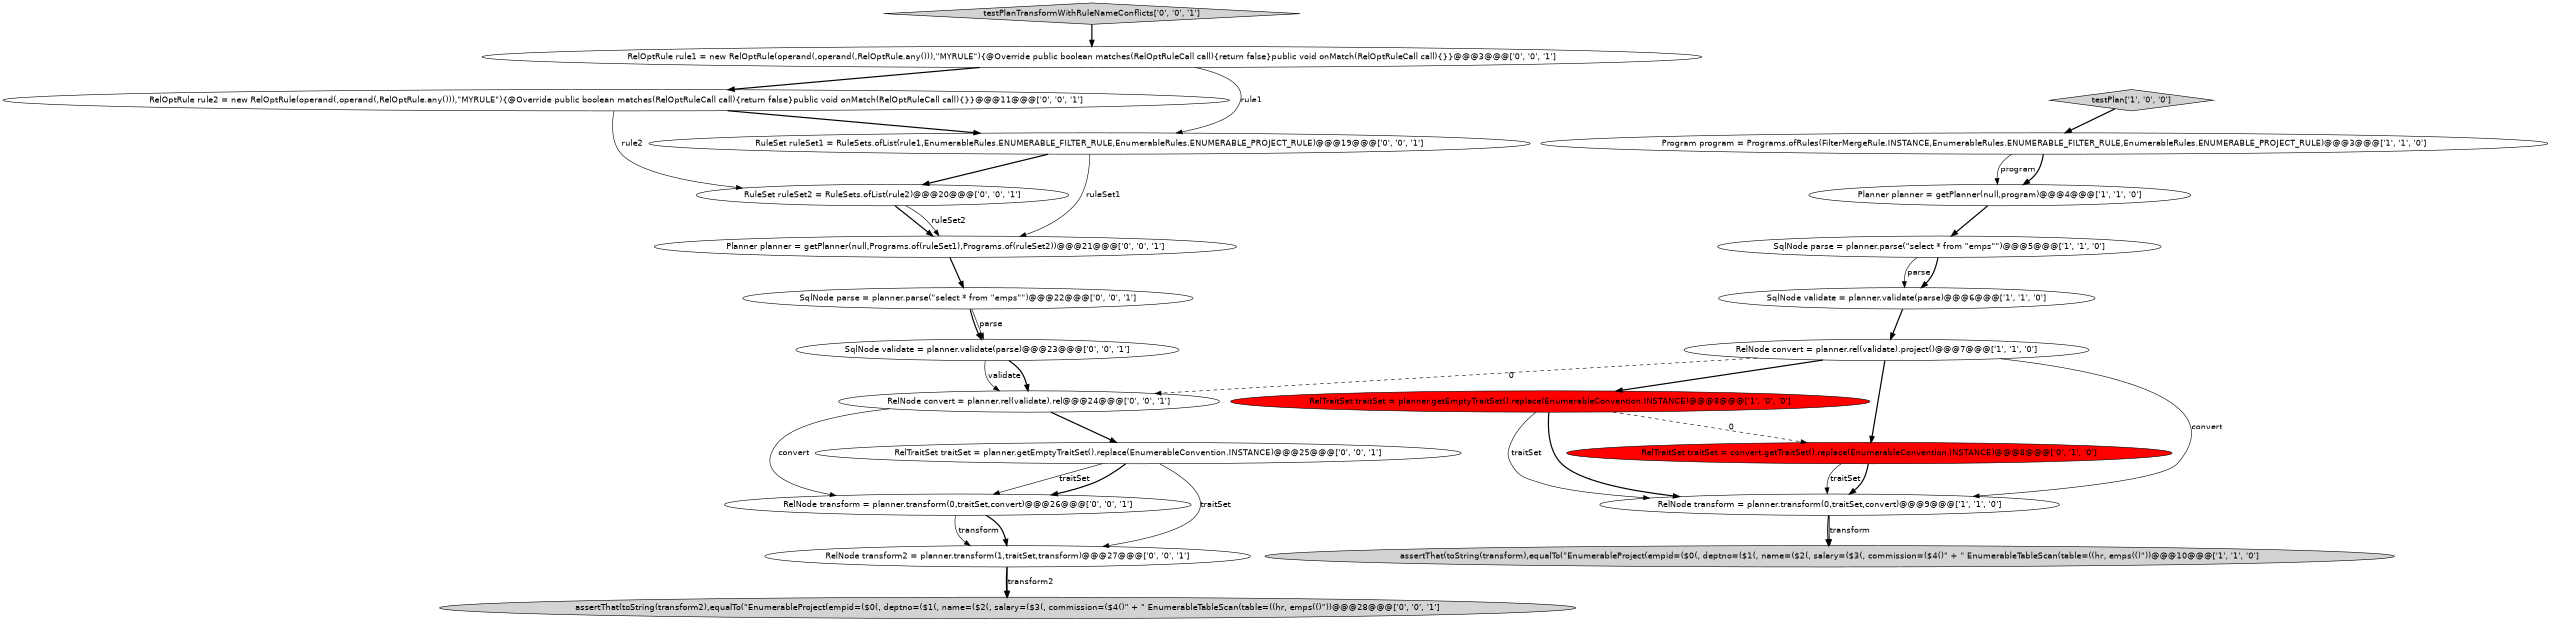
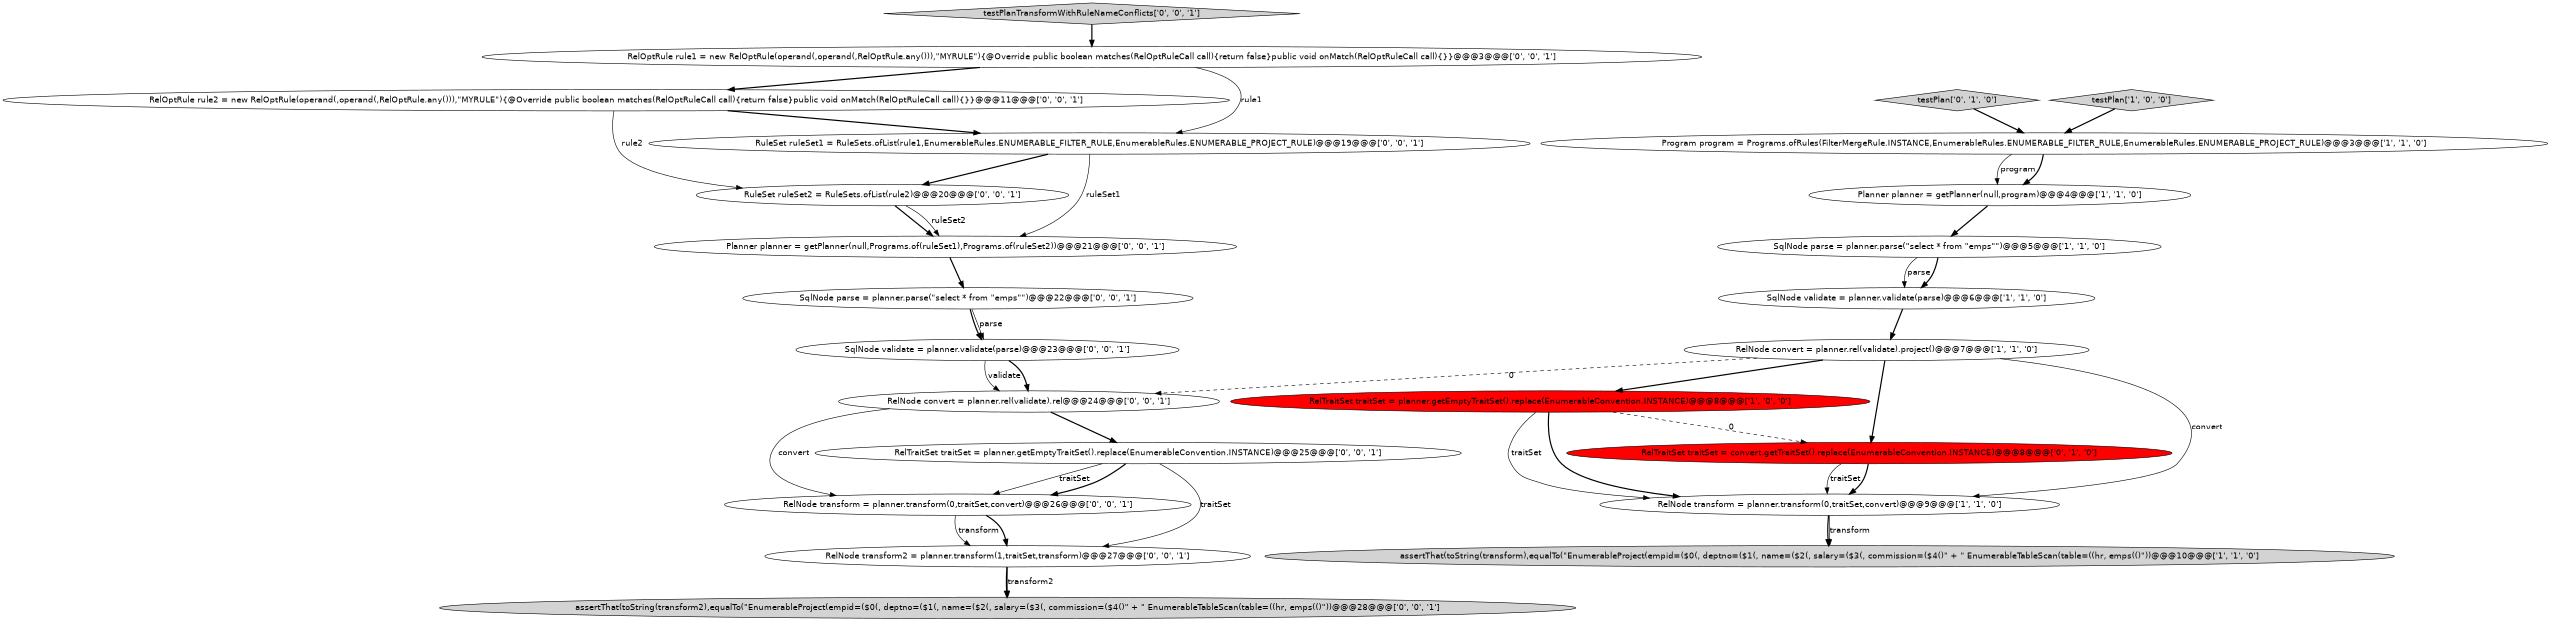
node "testPlan['0', '1', '0']": added
